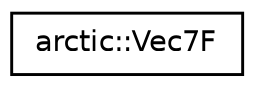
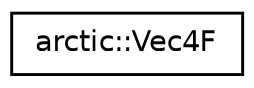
node "arctic::Vec7F": label "arctic::Vec7F" -> "arctic::Vec4F"
